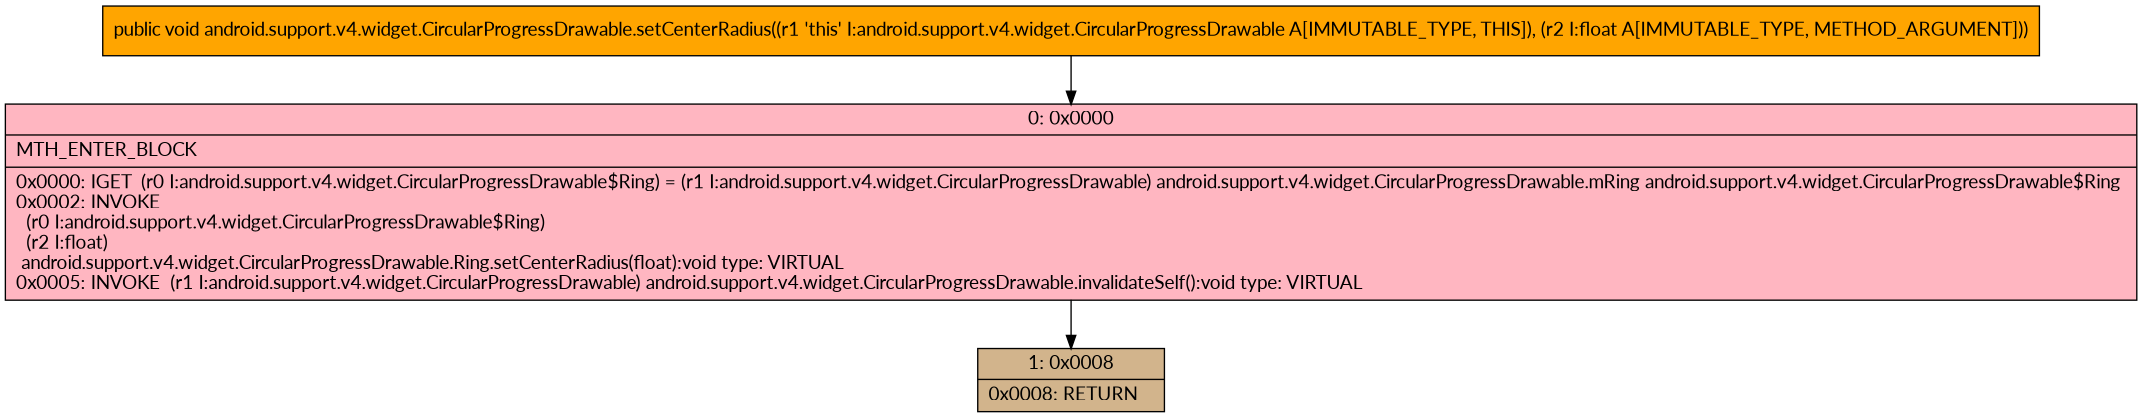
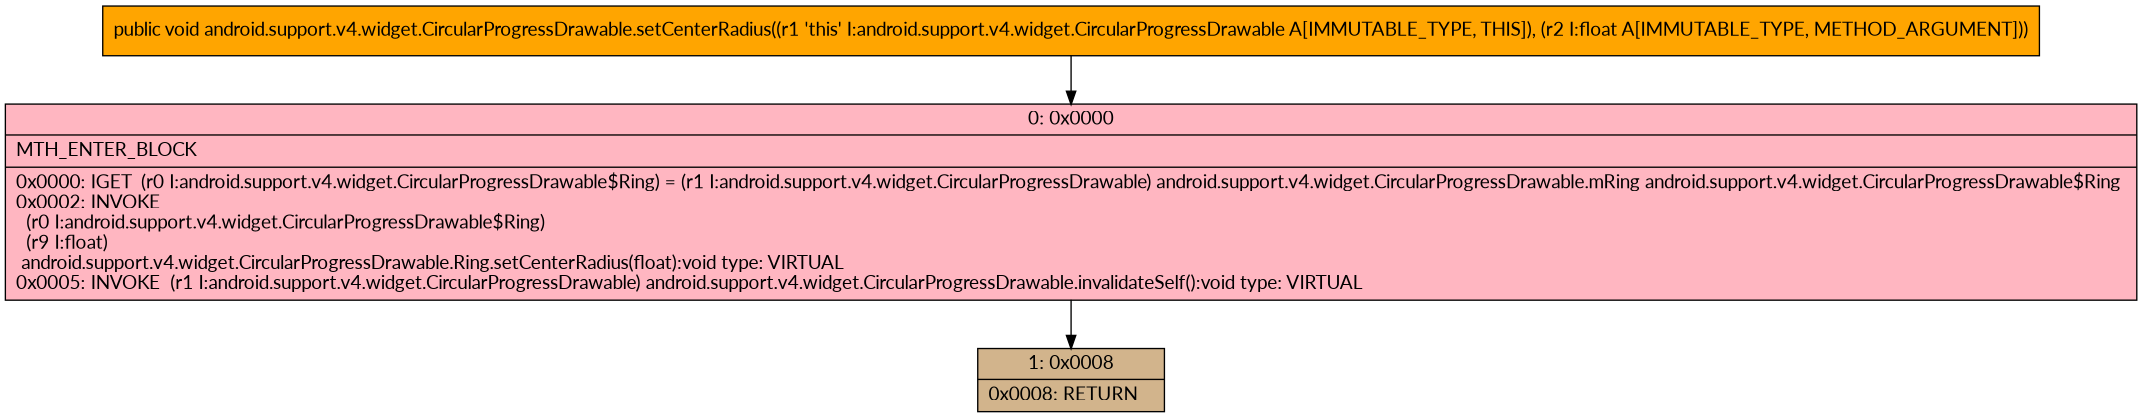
node "0: 0x0000": text "(r2 I:float)" -> "(r9 I:float)"
